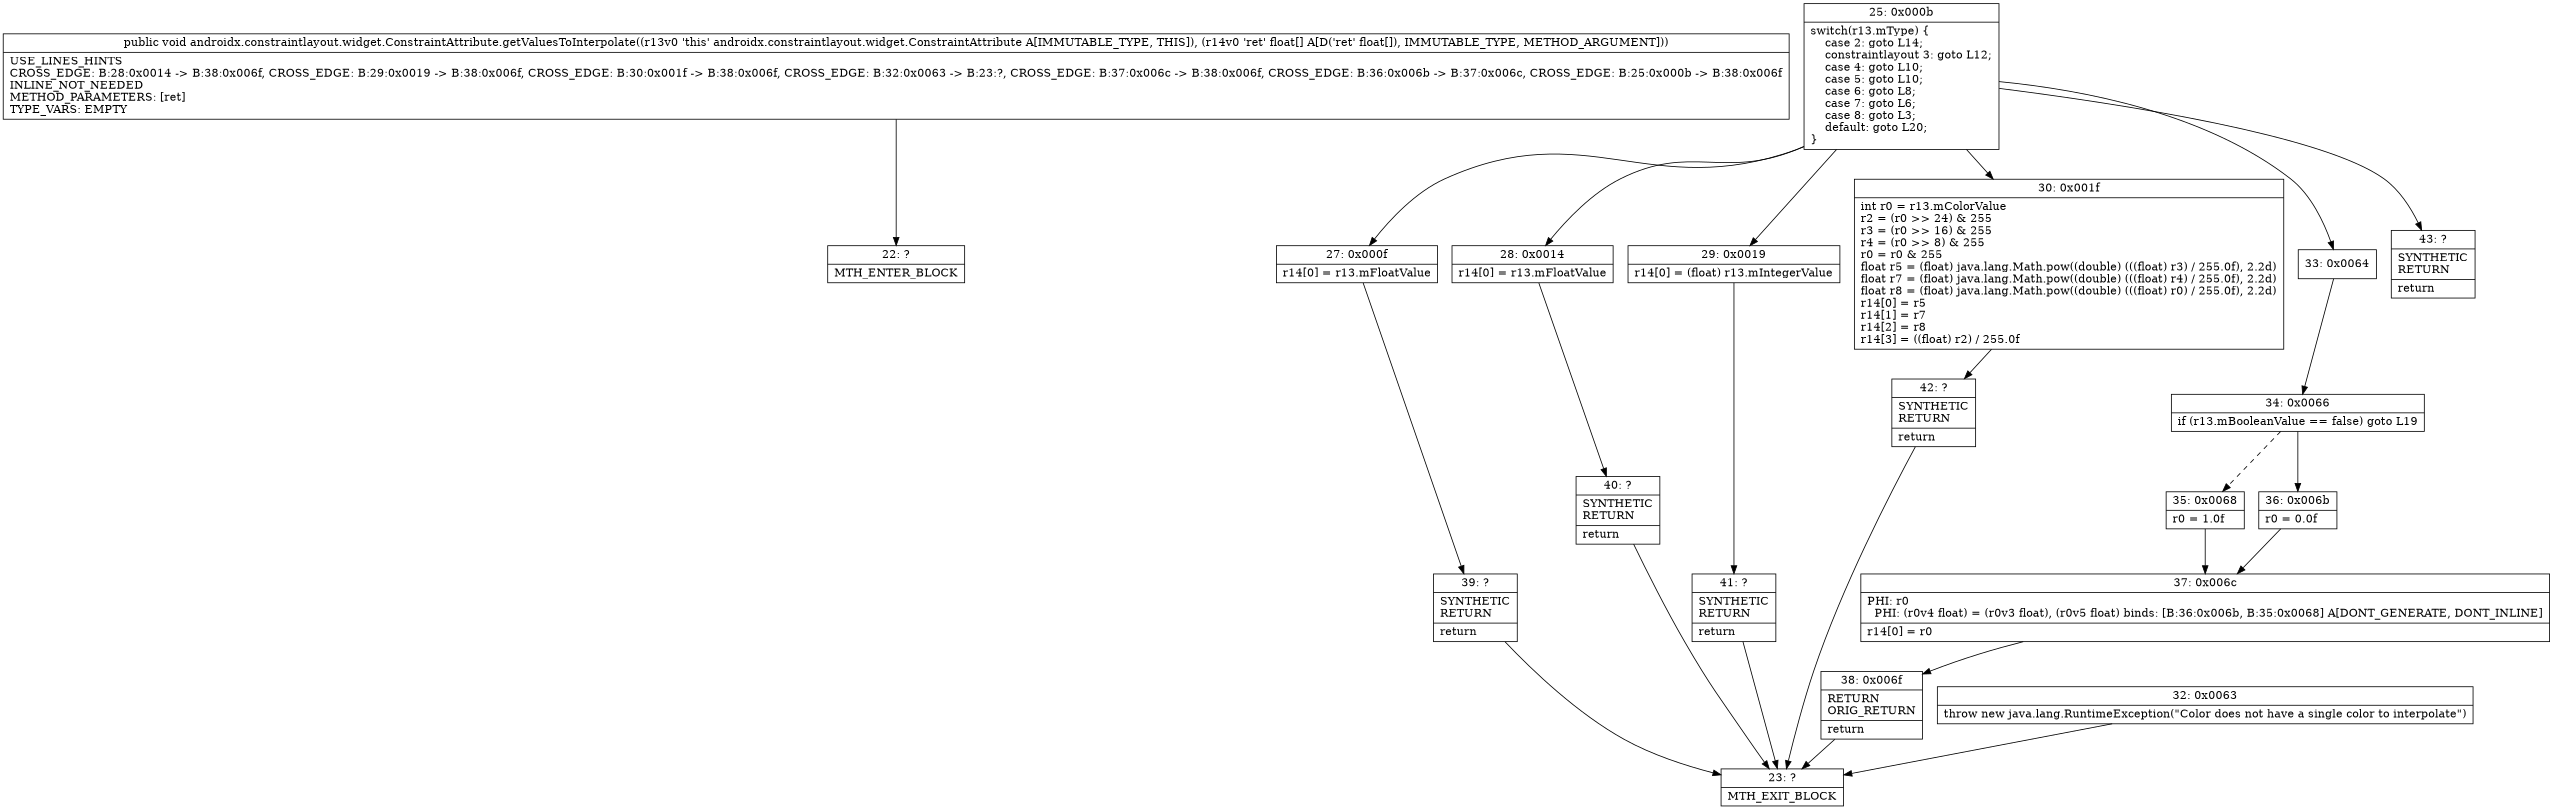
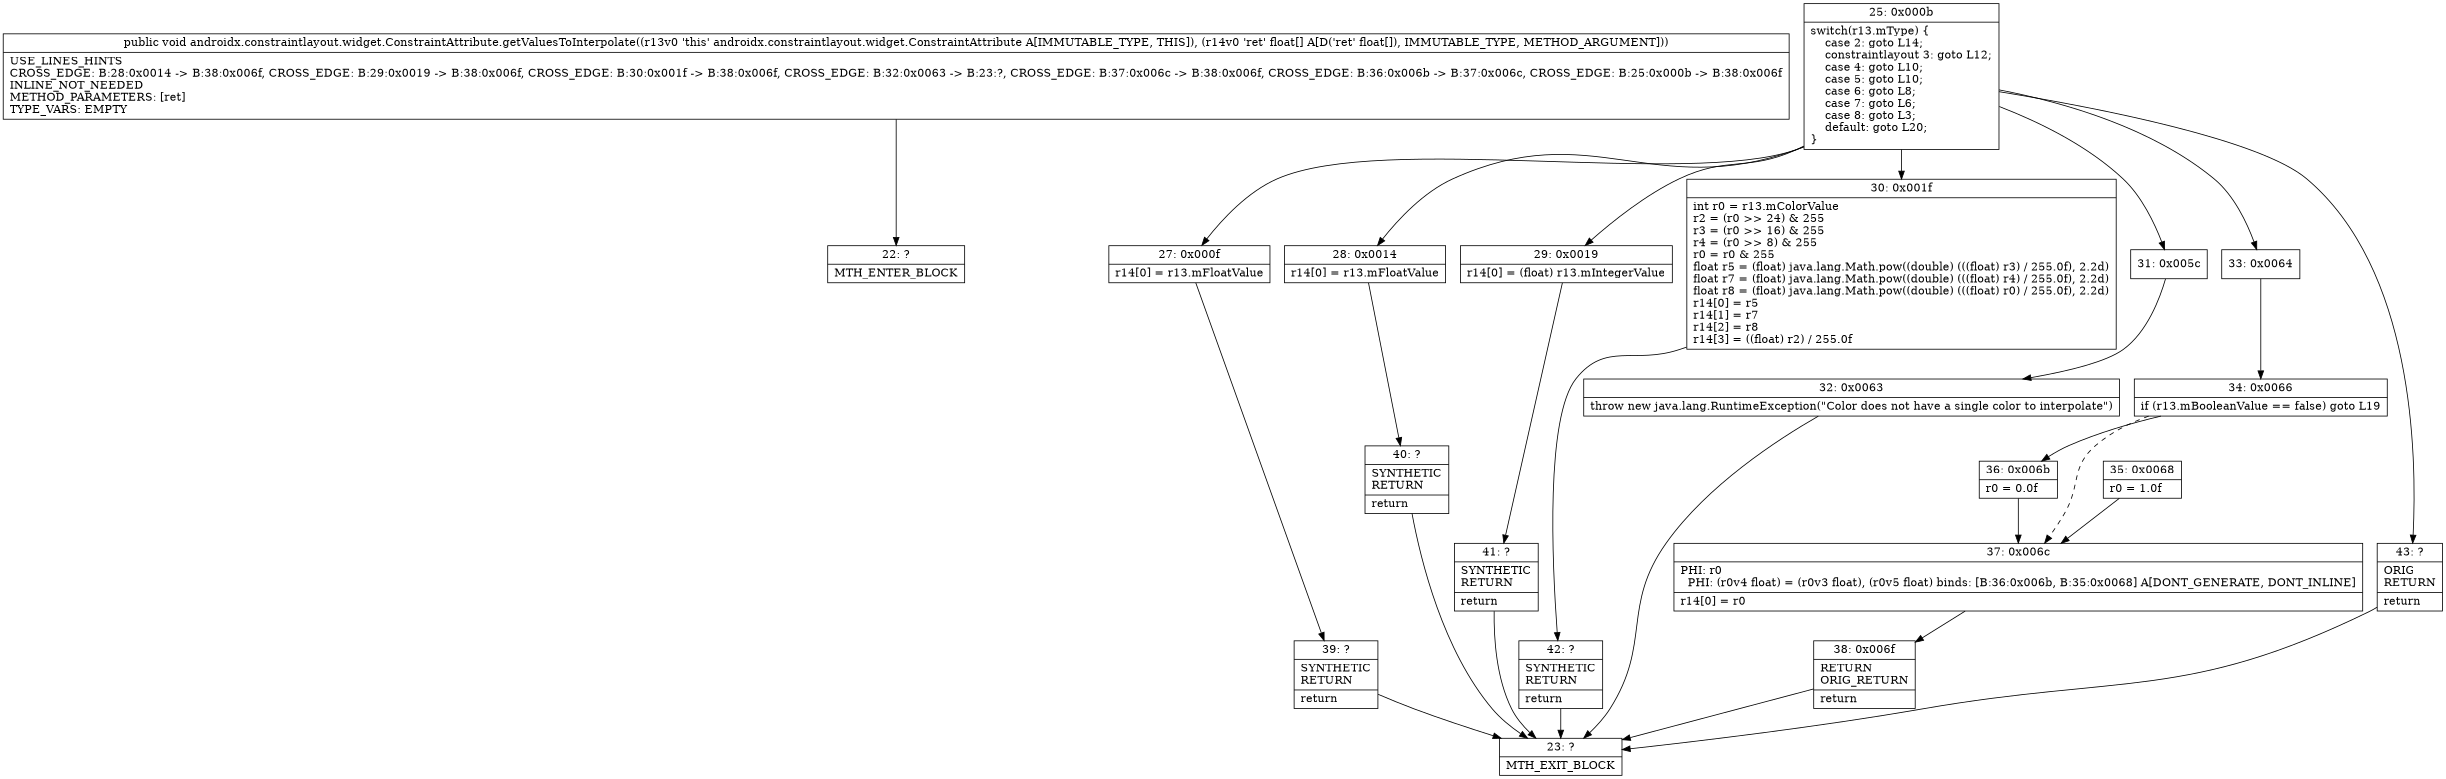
node "43: ?": text "SYNTHETIC" -> "ORIG"
node "31: 0x005c": added
edge "34: 0x0066" -> "35: 0x0068": now "34: 0x0066" -> "37: 0x006c"
edge "43: ?" -> "23: ?": added
